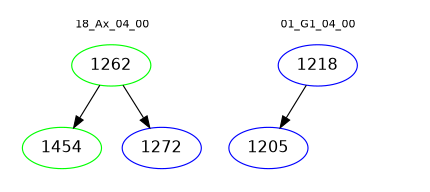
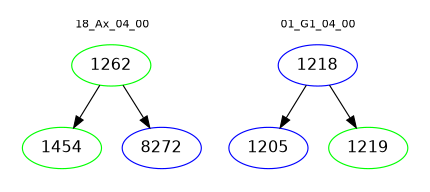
node "1272": label "1272" -> "8272"
node "1219": added
